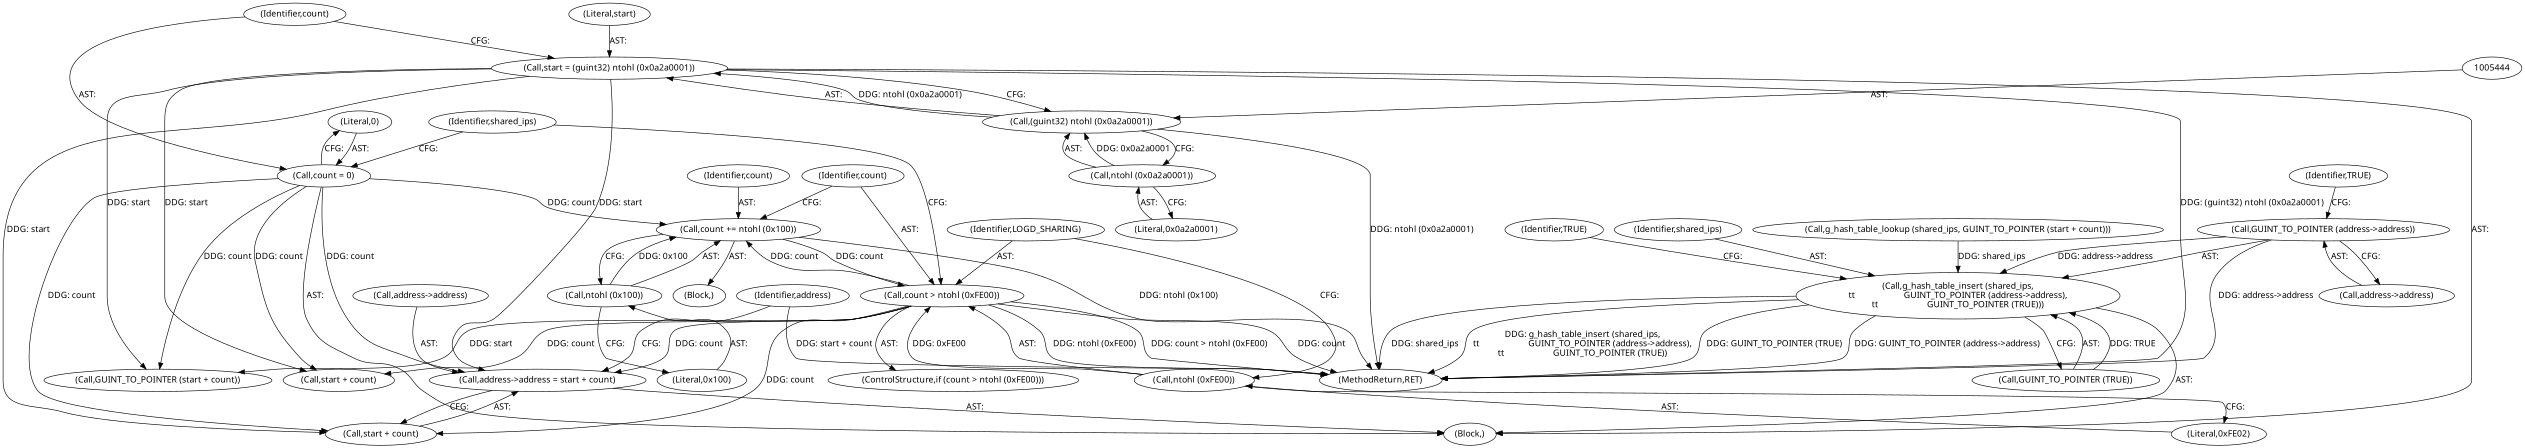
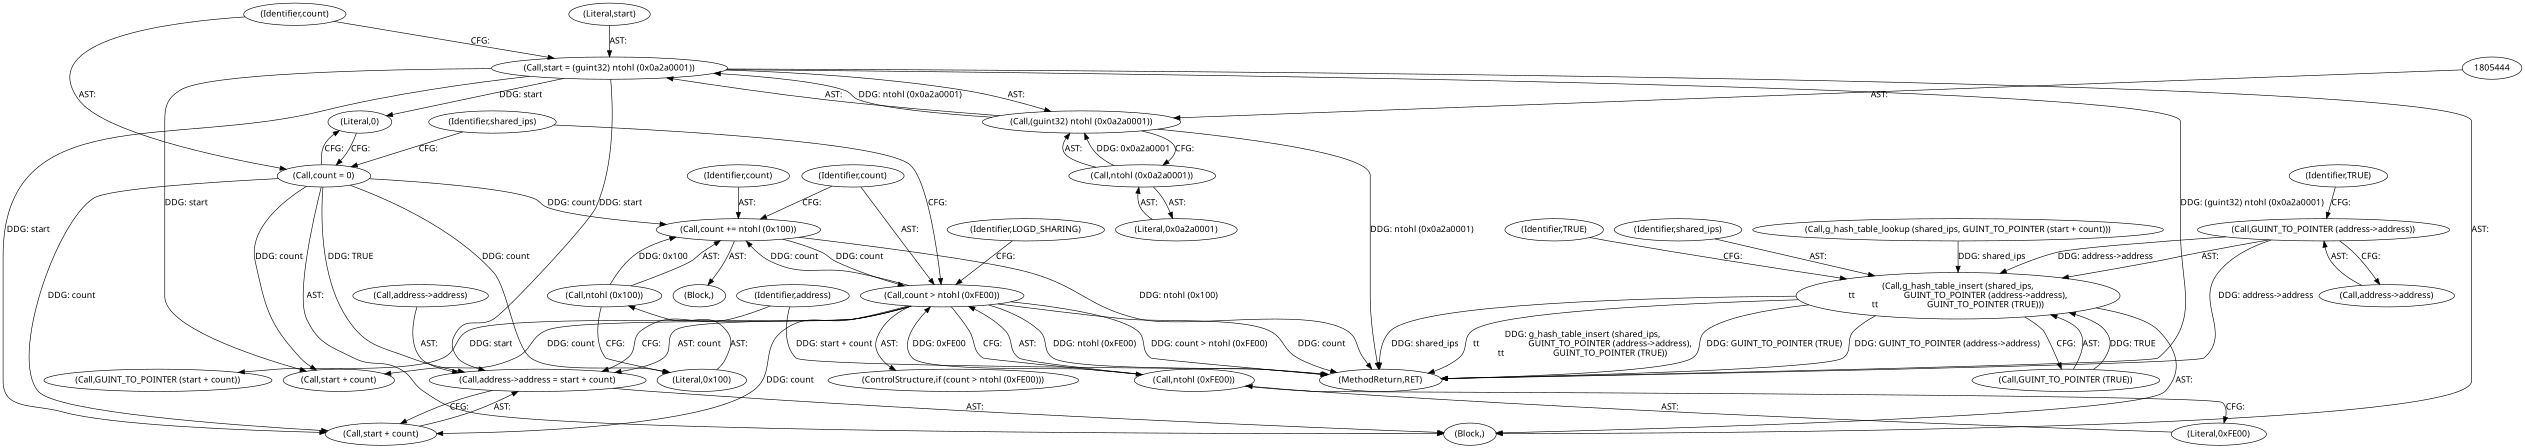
node "1005444": label "1005444" -> "1805444"
edge "(Call,start = (guint32) ntohl (0x0a2a0001))" -> "(Call,GUINT_TO_POINTER (start + count))": now "(Call,start = (guint32) ntohl (0x0a2a0001))" -> "(Literal,0)"
edge "(Call,start = (guint32) ntohl (0x0a2a0001))" -> "(Call,(guint32) ntohl (0x0a2a0001))": label "CFG: " -> "AST: "
edge "(Literal,0)" -> "(Call,count = 0)": label "AST: " -> "CFG: "
edge "(Call,ntohl (0x0a2a0001))" -> "(Literal,0x0a2a0001)": label "CFG: " -> "AST: "
edge "(Call,count += ntohl (0x100))" -> "(Call,ntohl (0x100))": removed, label "CFG:"
edge "(Call,count = 0)" -> "(Call,GUINT_TO_POINTER (start + count))": now "(Call,count = 0)" -> "(Literal,0x100)"
edge "(Call,count = 0)" -> "(Call,address->address = start + count)": label "DDG: count" -> "DDG: TRUE"
edge "(Identifier,LOGD_SHARING)" -> "(Call,count > ntohl (0xFE00))": label "AST: " -> "CFG: "
edge "(Identifier,LOGD_SHARING)" -> "(Call,ntohl (0xFE00))": now "(Call,count > ntohl (0xFE00))" -> "(Call,ntohl (0xFE00))"
edge "(Call,count > ntohl (0xFE00))" -> "(Call,address->address = start + count)": label "DDG: count" -> "AST: count"
node "(Literal,0xFE02)": label "(Literal,0xFE02)" -> "(Literal,0xFE00)"
